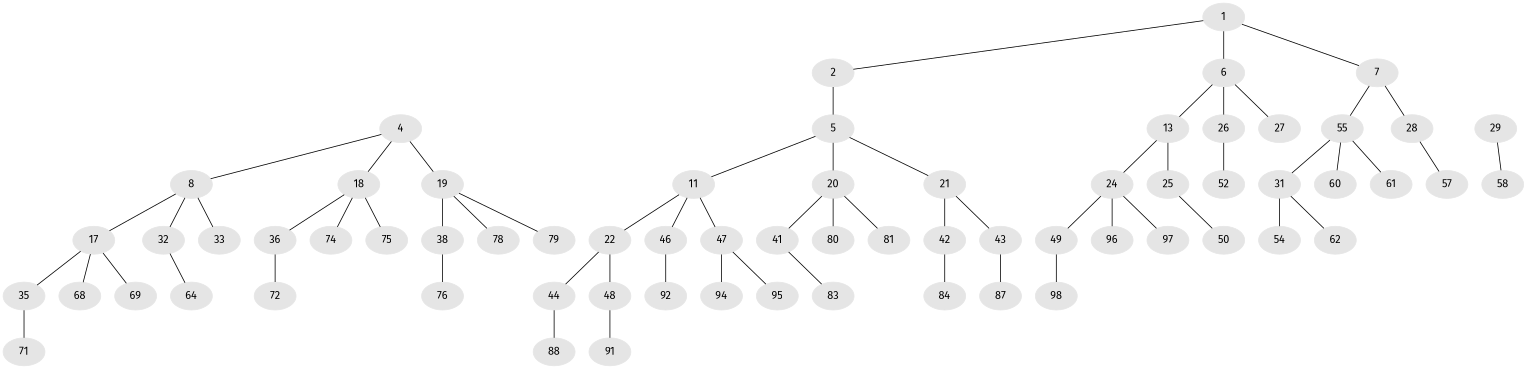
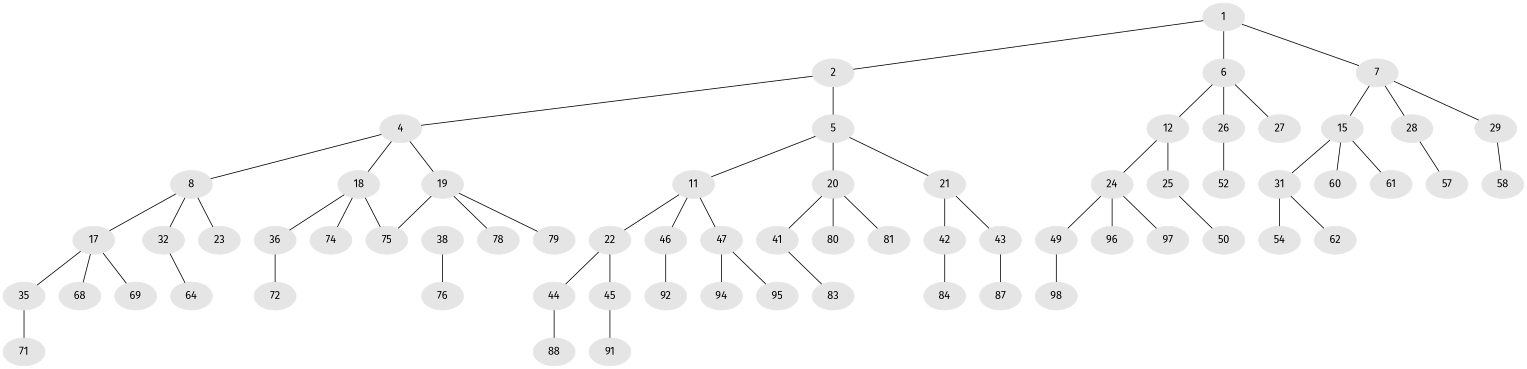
edge "2" -- "4": added
edge "7" -- "29": added
node "13": label "13" -> "12"
node "55": label "55" -> "15"
edge "19" -- "38": now "19" -- "75"
node "33": label "33" -> "23"
node "48": label "48" -> "45"
